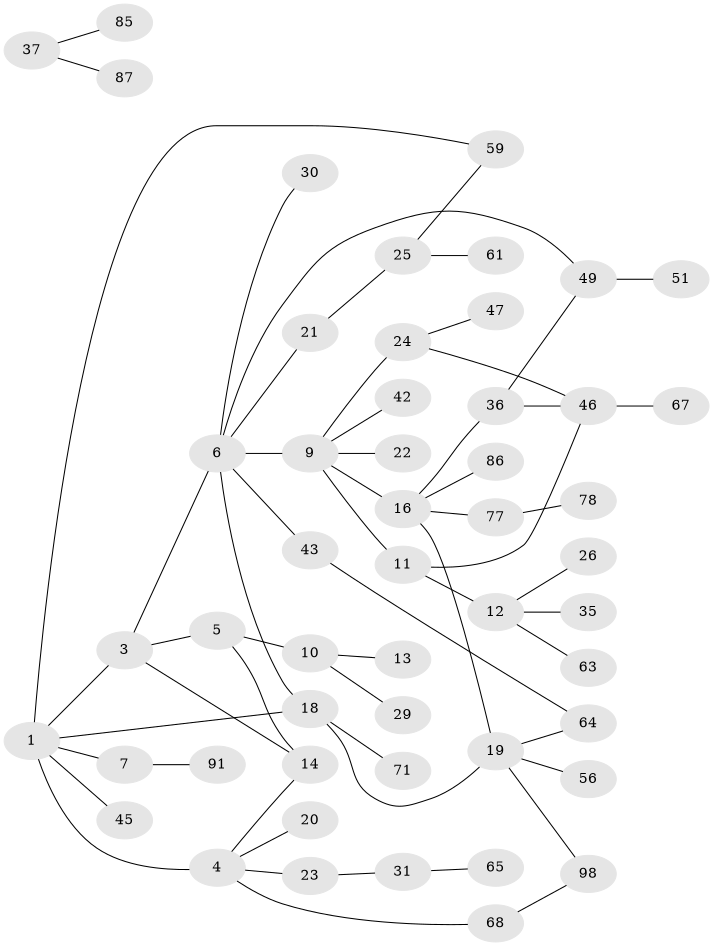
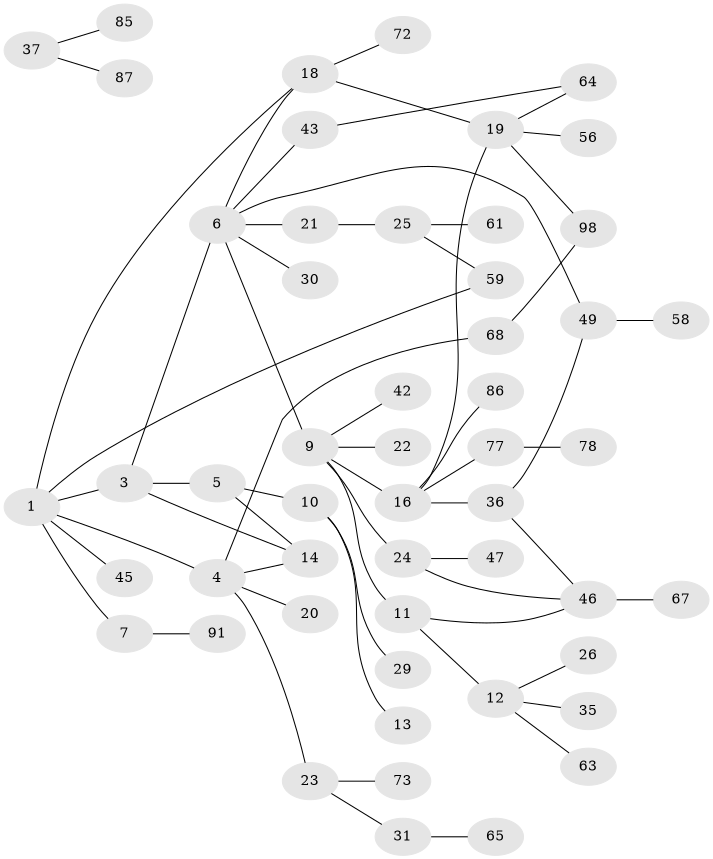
node "51": label "51" -> "58"
node "71": label "71" -> "72"
node "73": added
